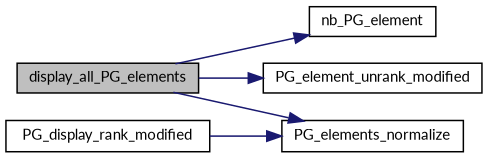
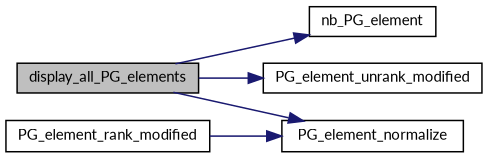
node "PG_display_rank_modified": label "PG_display_rank_modified" -> "PG_element_rank_modified"
node "PG_elements_normalize": label "PG_elements_normalize" -> "PG_element_normalize"
